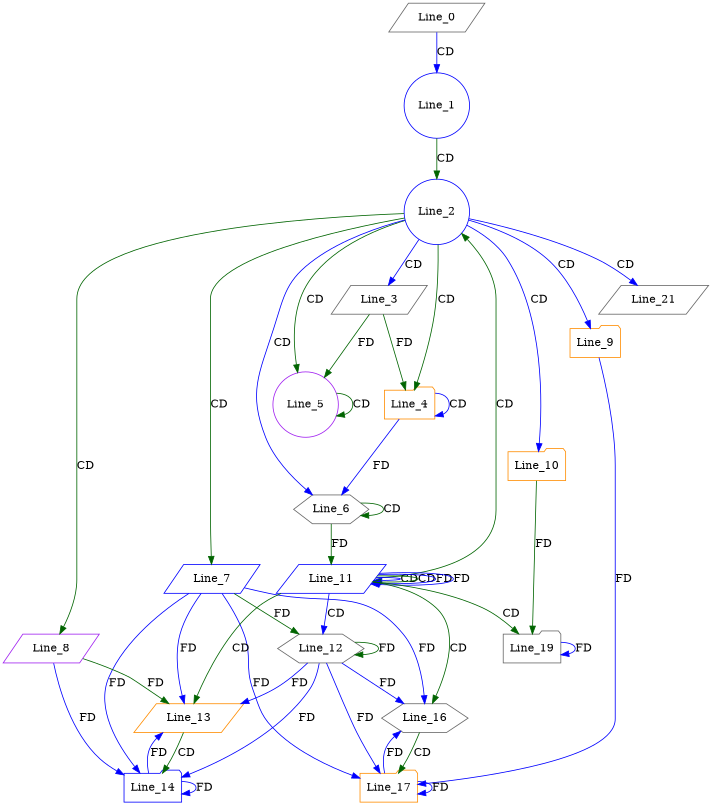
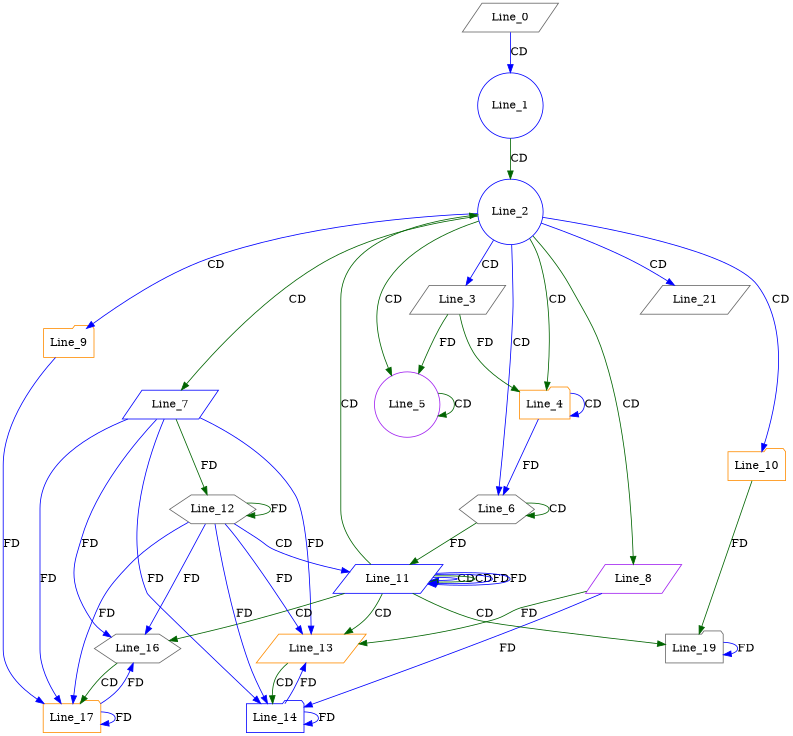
edge "Line_11" -> "Line_12": reversed
